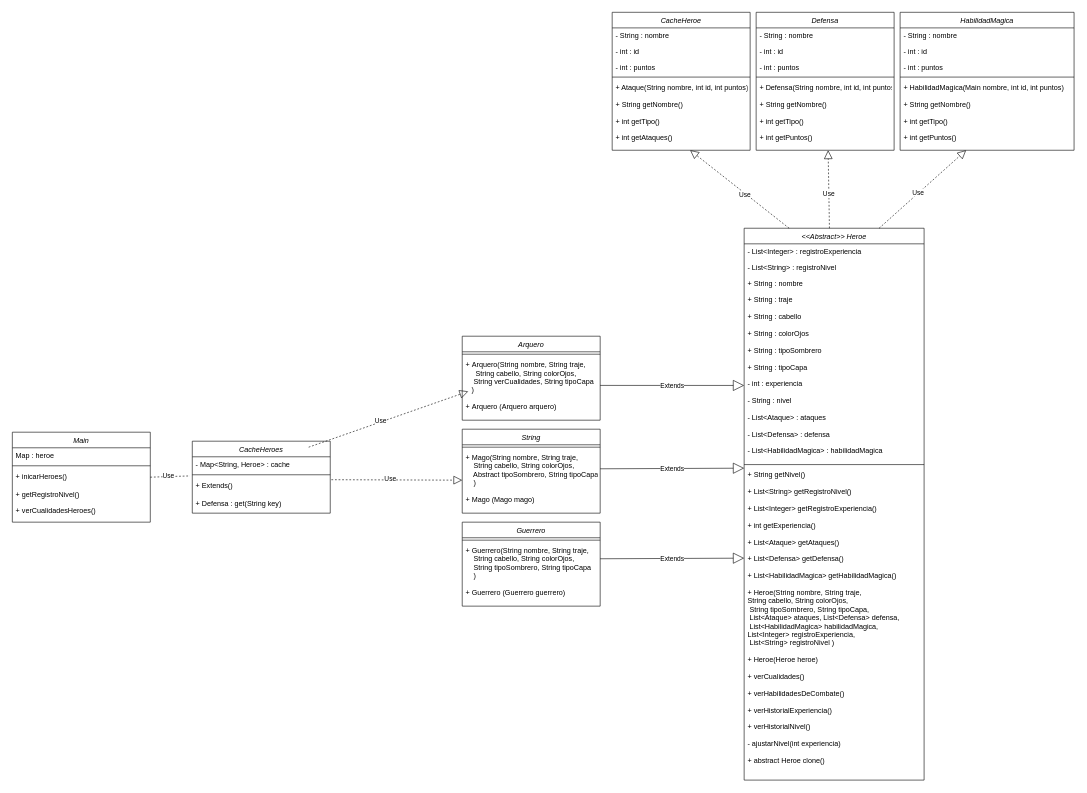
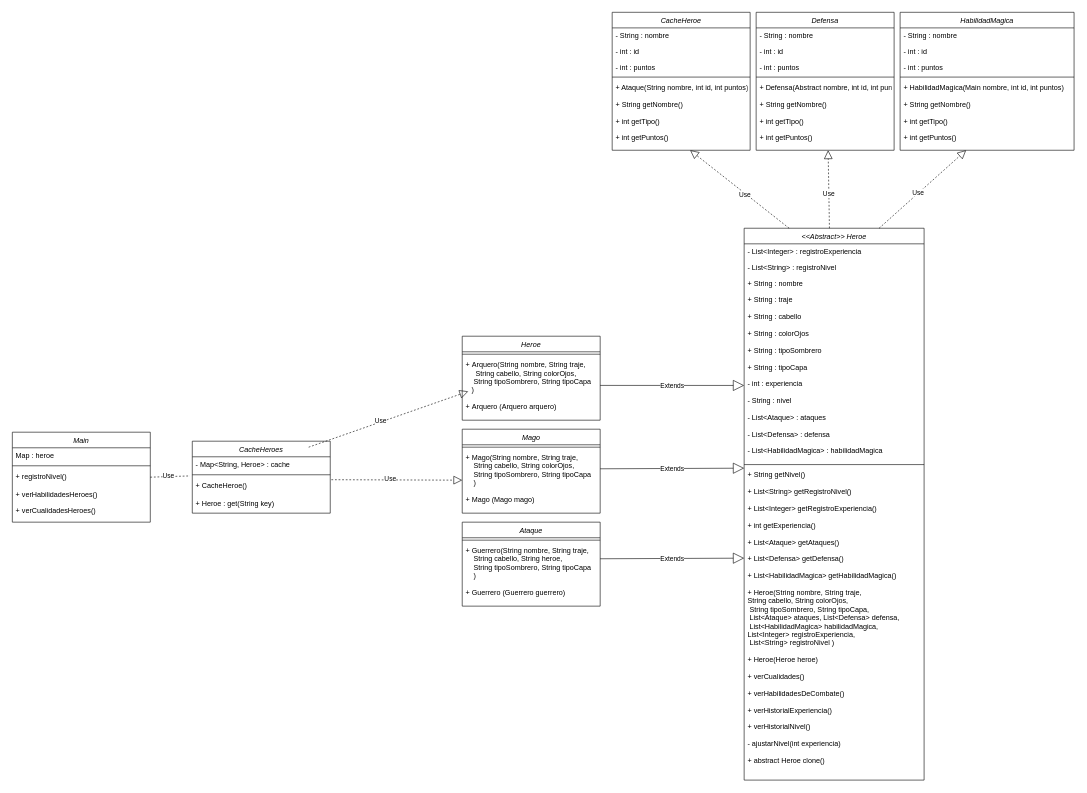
node "+ Ataque(String nombre, int id, int puntos) + String getNombre() + int getTipo() + int getAtaques()": label "+ Ataque(String nombre, int id, int puntos) + String getNombre() + int getTipo() + int getAtaques()" -> "+ Ataque(String nombre, int id, int puntos) + String getNombre() + int getTipo() + int getPuntos()"
node "+ Defensa(String nombre, int id, int puntos) + String getNombre() + int getTipo() + int getPuntos()": label "+ Defensa(String nombre, int id, int puntos) + String getNombre() + int getTipo() + int getPuntos()" -> "+ Defensa(Abstract nombre, int id, int puntos) + String getNombre() + int getTipo() + int getPuntos()"
node "Arquero": label "Arquero" -> "Heroe"
node "+ Arquero(String nombre, String traje, String cabello, String colorOjos, String verCualidades, String tipoCapa ) + Arquero (Arquero arquero)": label "+ Arquero(String nombre, String traje, String cabello, String colorOjos, String verCualidades, String tipoCapa ) + Arquero (Arquero arquero)" -> "+ Arquero(String nombre, String traje, String cabello, String colorOjos, String tipoSombrero, String tipoCapa ) + Arquero (Arquero arquero)"
node "String": label "String" -> "Mago"
node "+ Mago(String nombre, String traje, String cabello, String colorOjos, Abstract tipoSombrero, String tipoCapa ) + Mago (Mago mago)": label "+ Mago(String nombre, String traje, String cabello, String colorOjos, Abstract tipoSombrero, String tipoCapa ) + Mago (Mago mago)" -> "+ Mago(String nombre, String traje, String cabello, String colorOjos, String tipoSombrero, String tipoCapa ) + Mago (Mago mago)"
node "+ inicarHeroes()": label "+ inicarHeroes()" -> "+ registroNivel()"
node "+ Extends()": label "+ Extends()" -> "+ CacheHeroe()"
node "+ getRegistroNivel() + verCualidadesHeroes()": label "+ getRegistroNivel() + verCualidadesHeroes()" -> "+ verHabilidadesHeroes() + verCualidadesHeroes()"
node "+ Defensa : get(String key)": label "+ Defensa : get(String key)" -> "+ Heroe : get(String key)"
node "Guerrero": label "Guerrero" -> "Ataque"
node "+ Guerrero(String nombre, String traje, String cabello, String colorOjos, String tipoSombrero, String tipoCapa ) + Guerrero (Guerrero guerrero)": label "+ Guerrero(String nombre, String traje, String cabello, String colorOjos, String tipoSombrero, String tipoCapa ) + Guerrero (Guerrero guerrero)" -> "+ Guerrero(String nombre, String traje, String cabello, String heroe, String tipoSombrero, String tipoCapa ) + Guerrero (Guerrero guerrero)"
